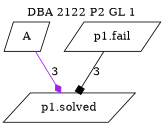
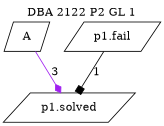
edge "p1.fail" -> "p1.solved": label "3" -> "1"
